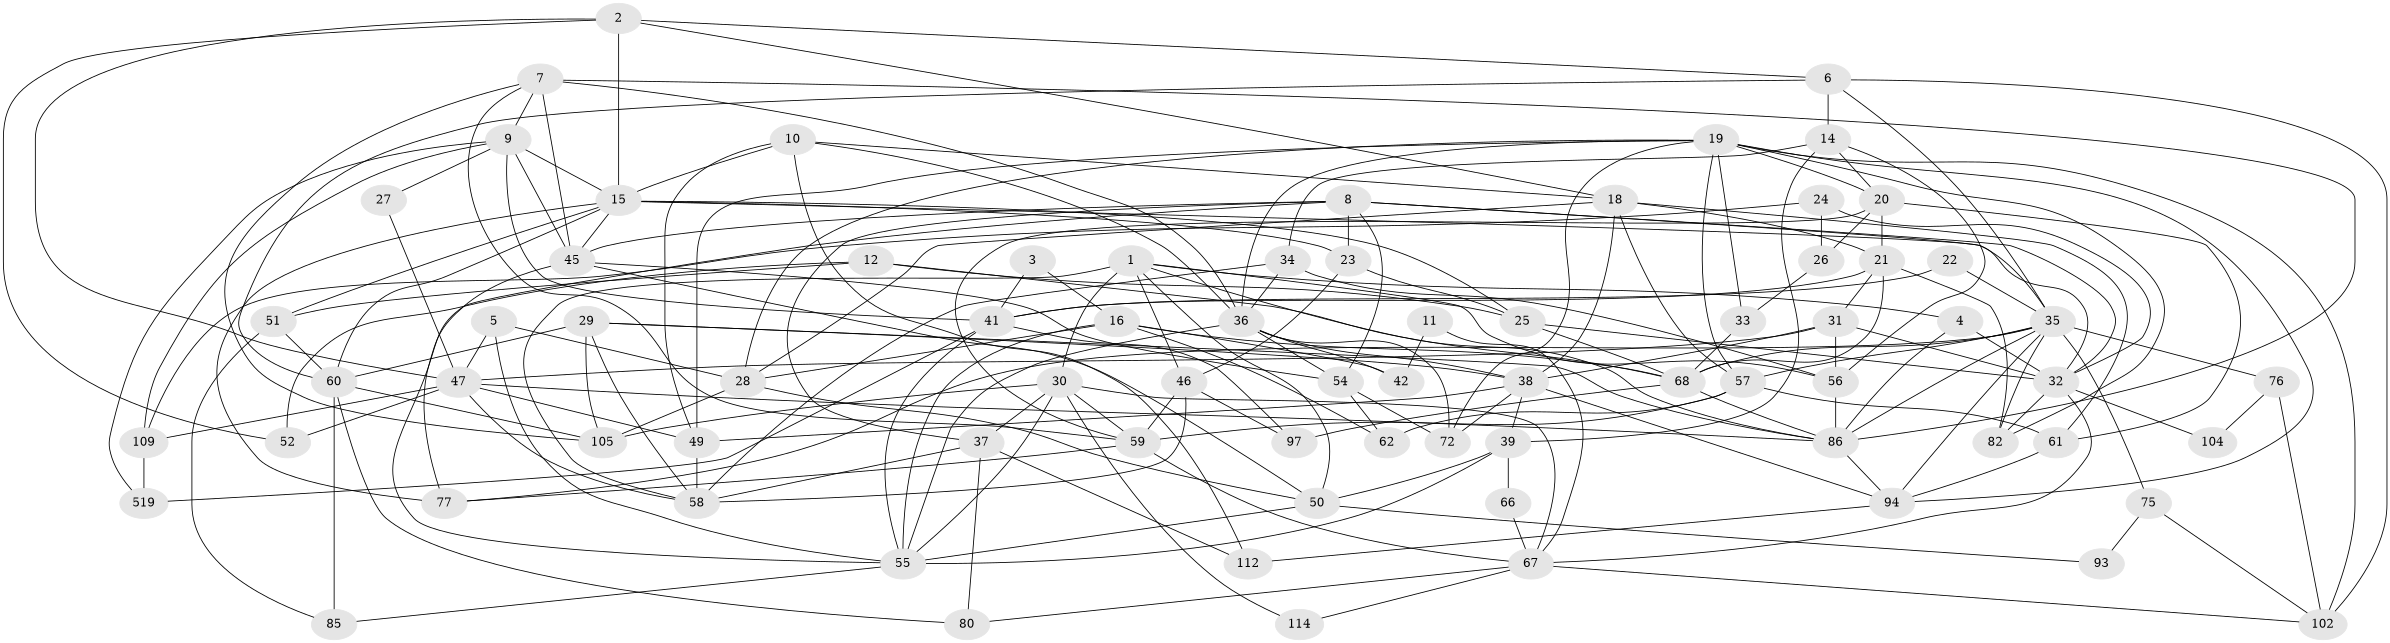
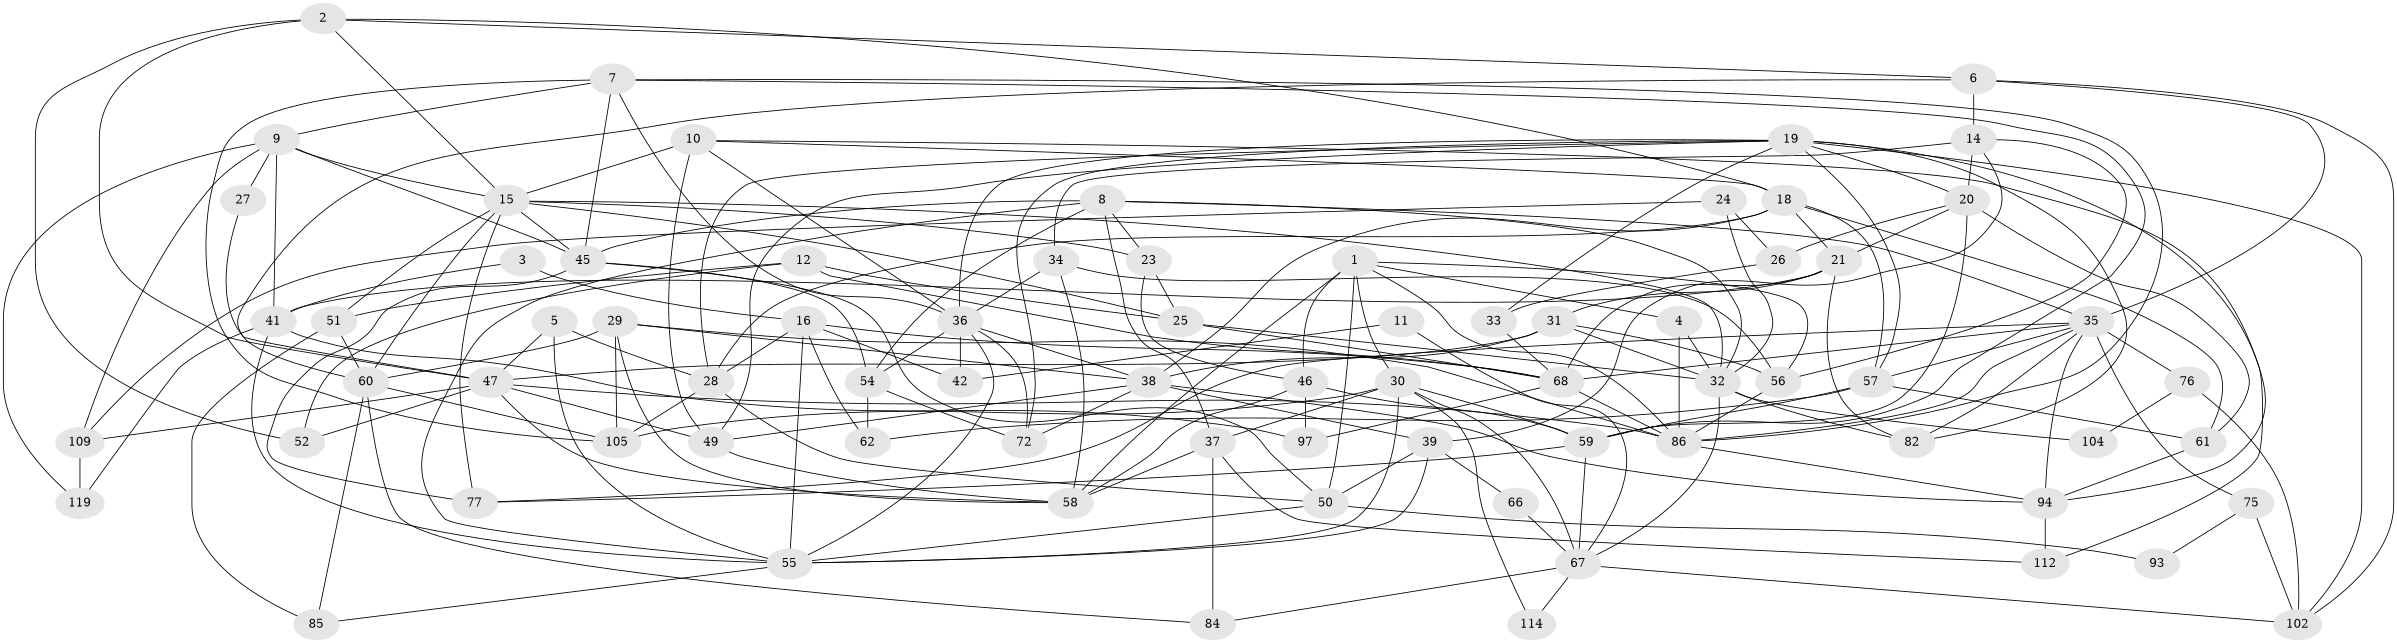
node "22": removed
node "519": label "519" -> "119"
node "80": label "80" -> "84"
